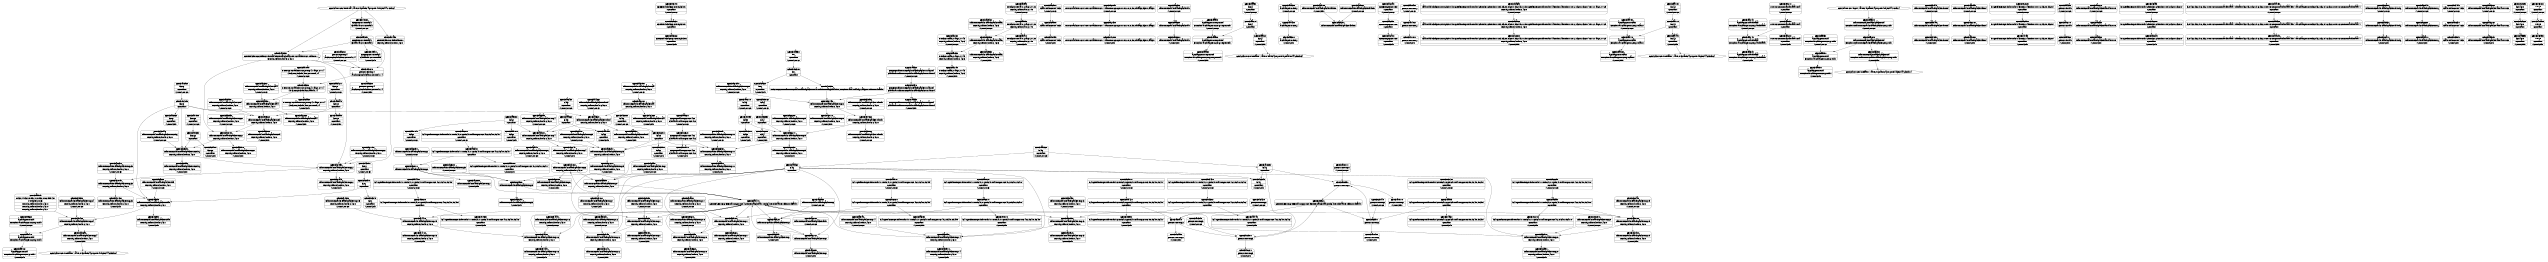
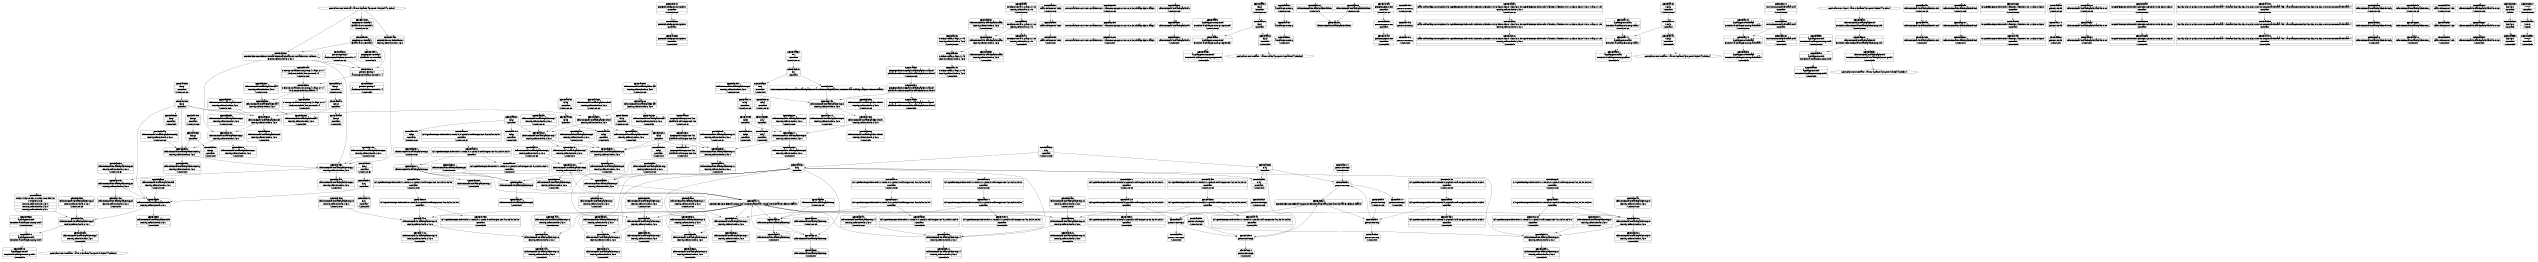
node "CE0x3dcd890": text "*SummSource*" -> "*SnkIdx*"
node "CE0x3dbea90": text "*Constant*" -> "*SnkIdx*"
node "CE0x3db3860": text "GLOBAL:lockdep_struct_suspicious" -> "GLOBAL:lockdep_rcu_suspicious"
node "CE0x3db4360": text "selinux_dcf_relabel_packet:tobool" -> "selinux_secmark_relabel_packet:tobool"
node "CE0x3de3ec0": text "*SummSource*" -> "*SummSink*"
node "CE0x3dac1e0": text "selinux_secmark_relabel_packet:dbb1" -> "selinux_secmark_relabel_packet:tmp1"
